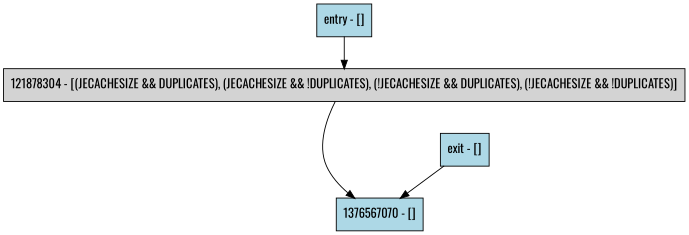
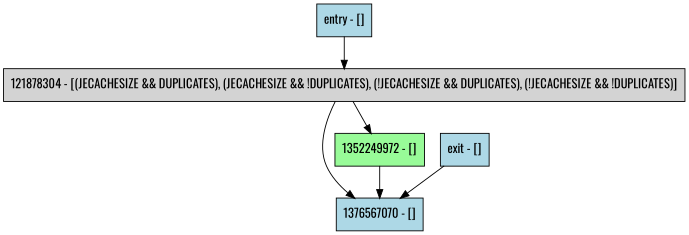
node "1352249972 - []": added
